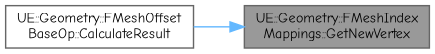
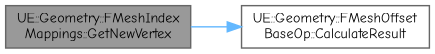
edge "UE::Geometry::FMeshOffset BaseOp::CalculateResult" -> "UE::Geometry::FMeshIndex Mappings::GetNewVertex": reversed
